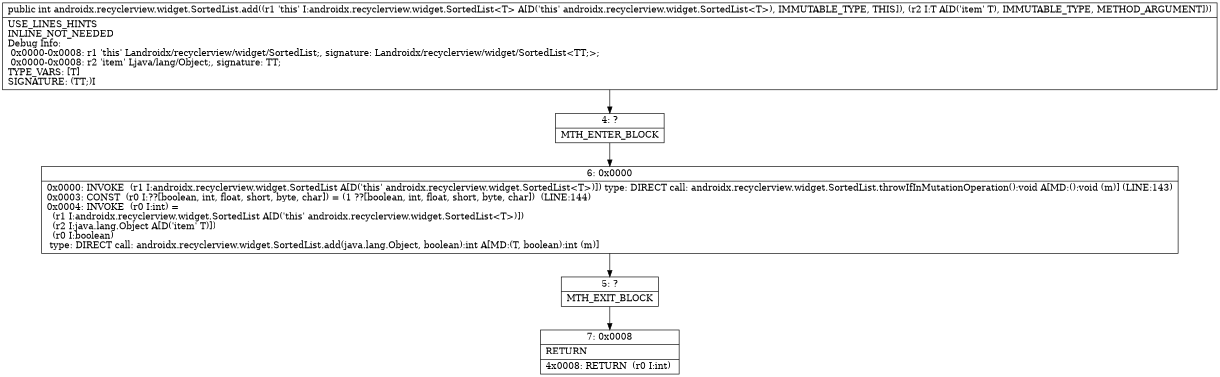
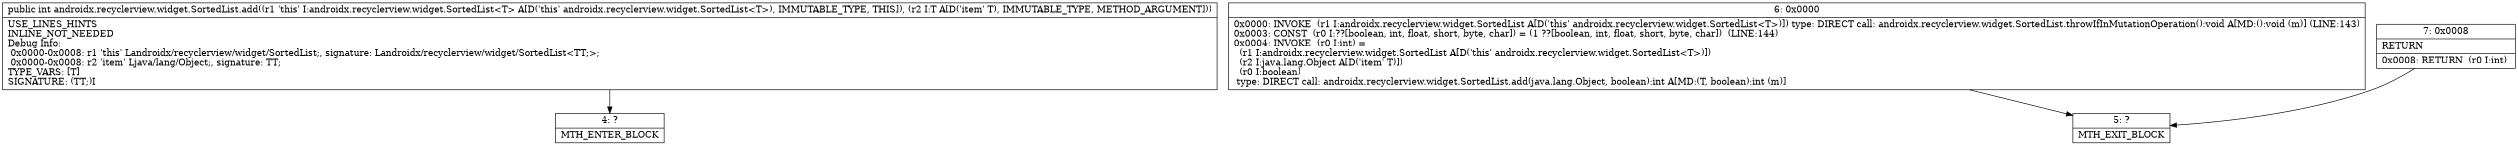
edge "4: ?" -> "6: 0x0000": removed
edge "5: ?" -> "7: 0x0008": reversed
node "7: 0x0008": text "4x0008: RETURN  (r0 I:int)" -> "0x0008: RETURN  (r0 I:int)"
